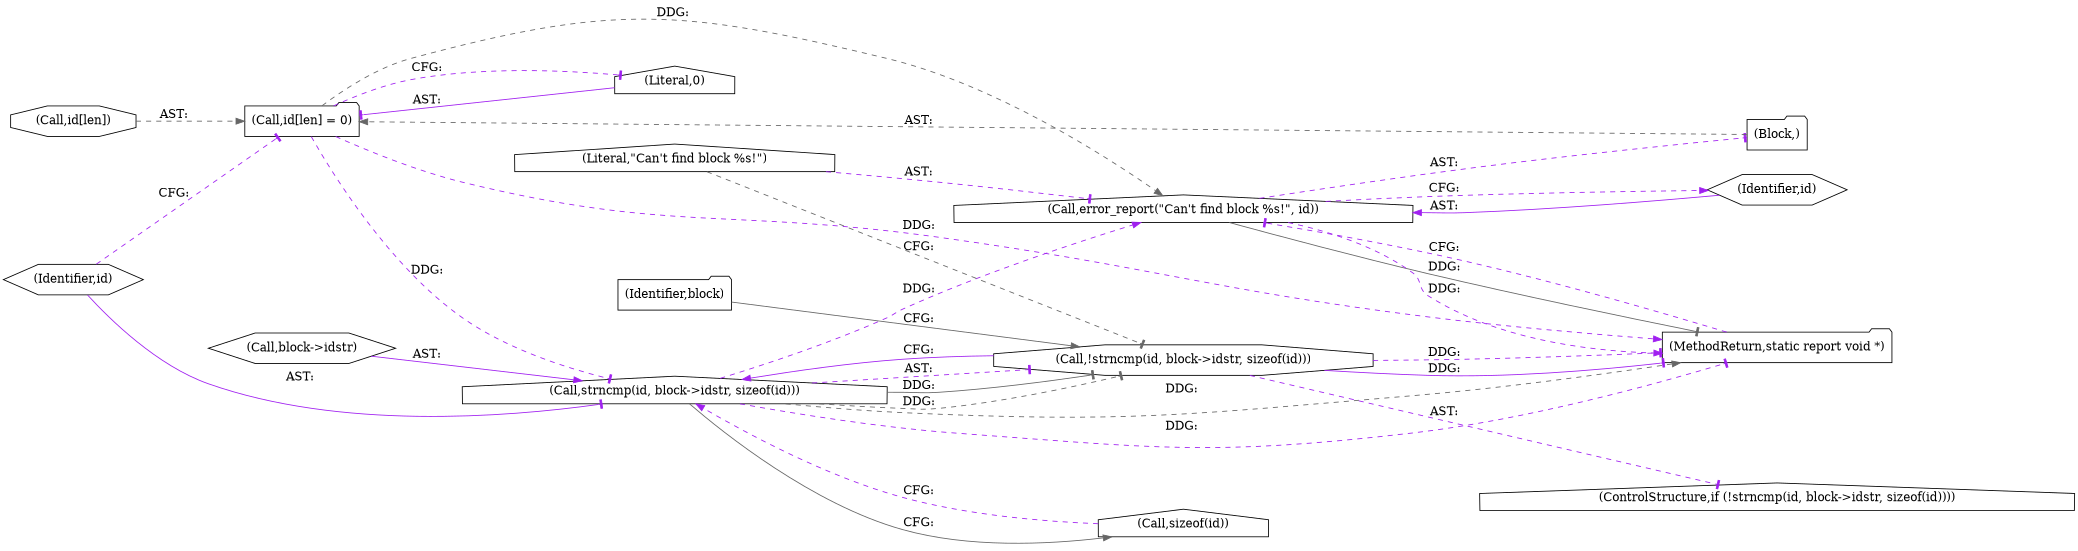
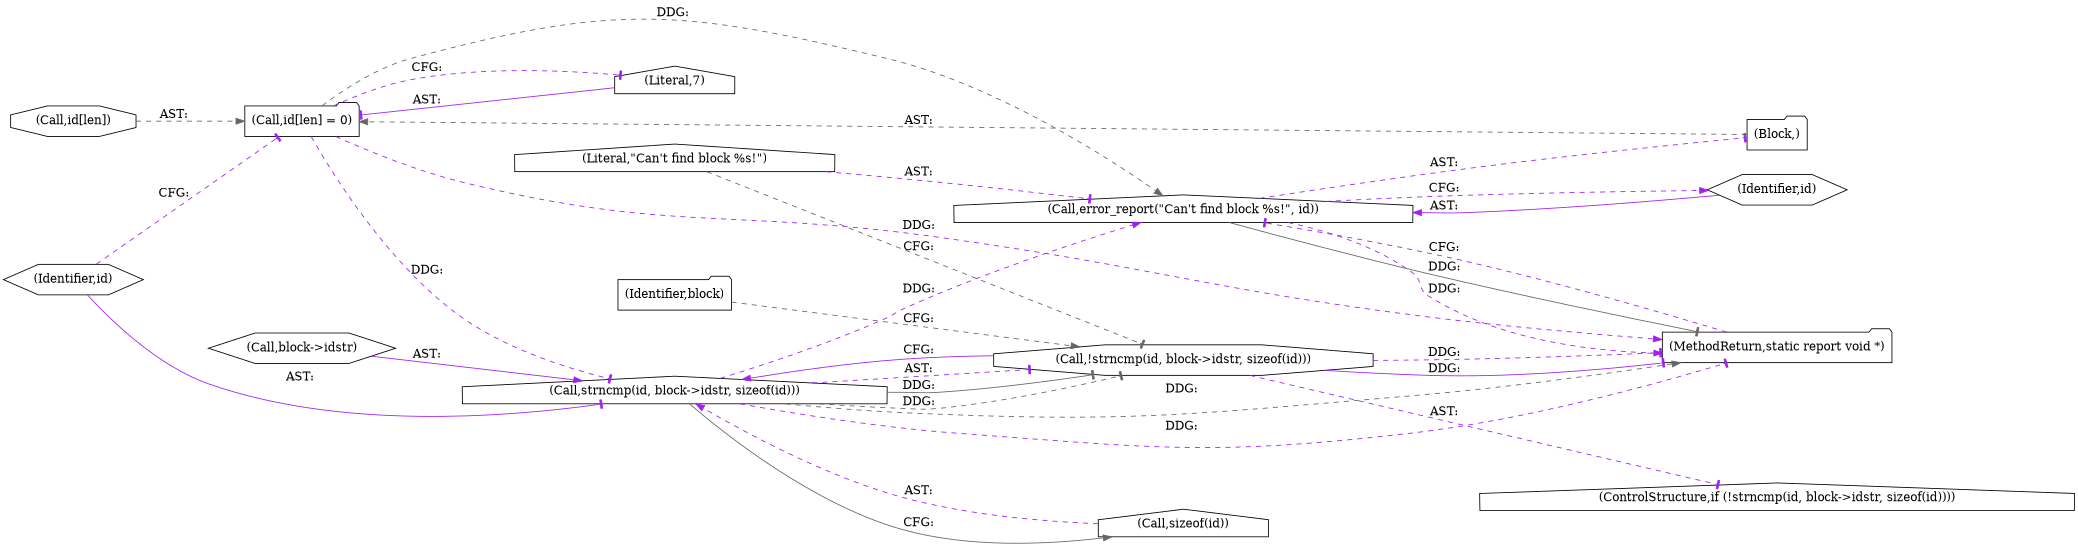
node "(Literal,0)": label "(Literal,0)" -> "(Literal,7)"
edge "(Identifier,block)" -> "(Call,!strncmp(id, block->idstr, sizeof(id)))": style solid -> dashed
edge "(Call,sizeof(id))" -> "(Call,strncmp(id, block->idstr, sizeof(id)))": label "CFG: " -> "AST: "
